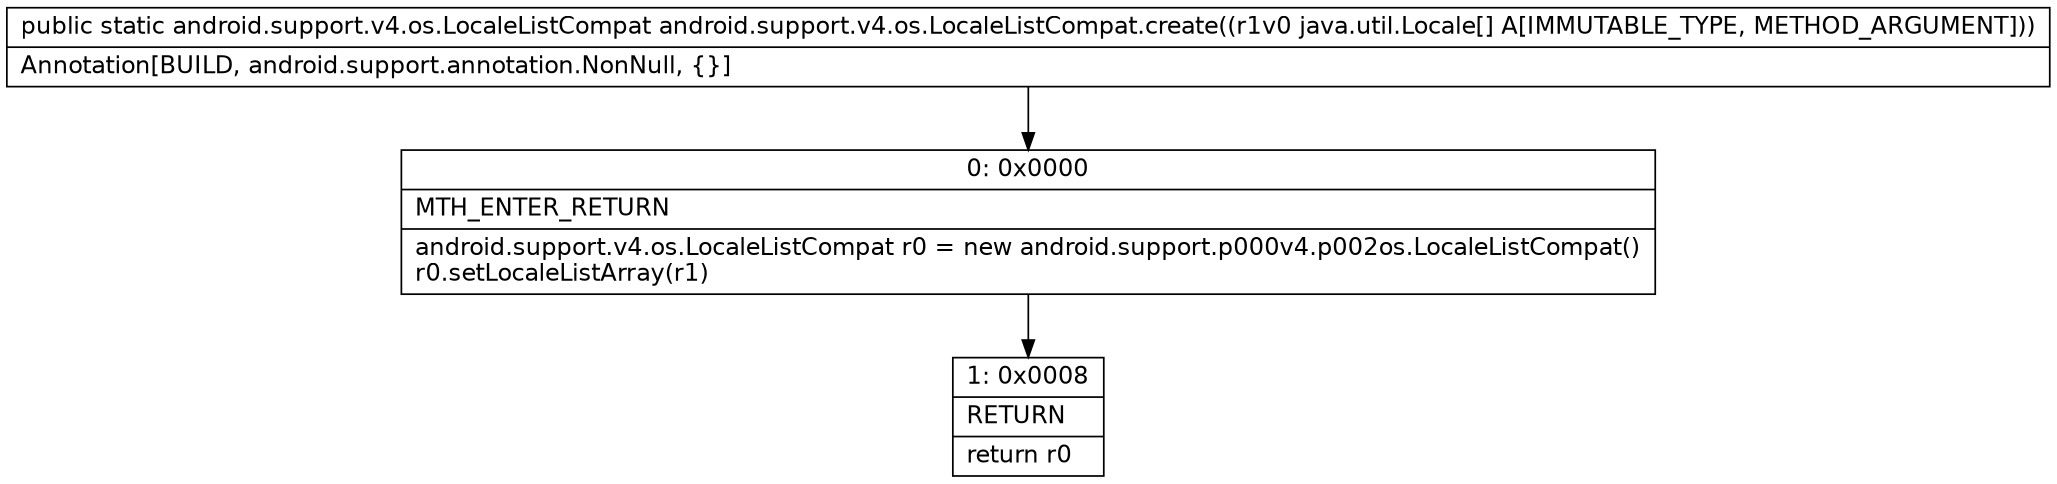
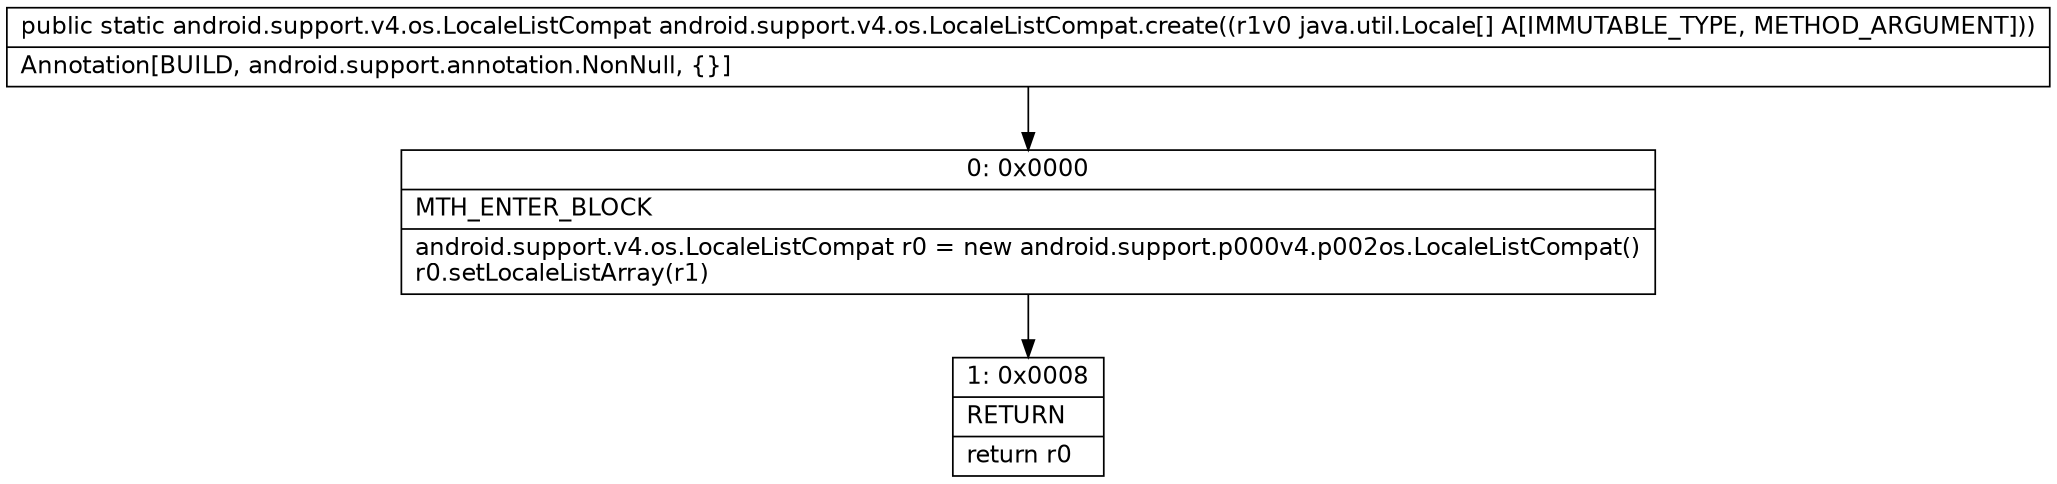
node "0: 0x0000": text "MTH_ENTER_RETURN" -> "MTH_ENTER_BLOCK"
